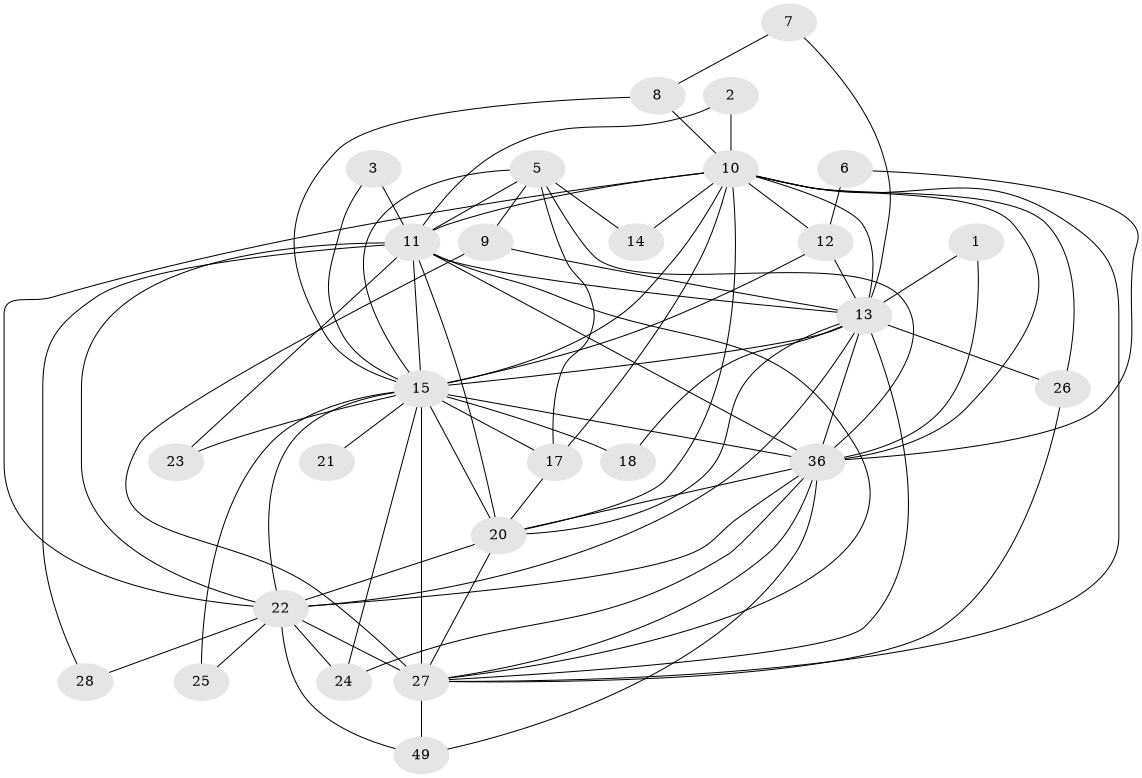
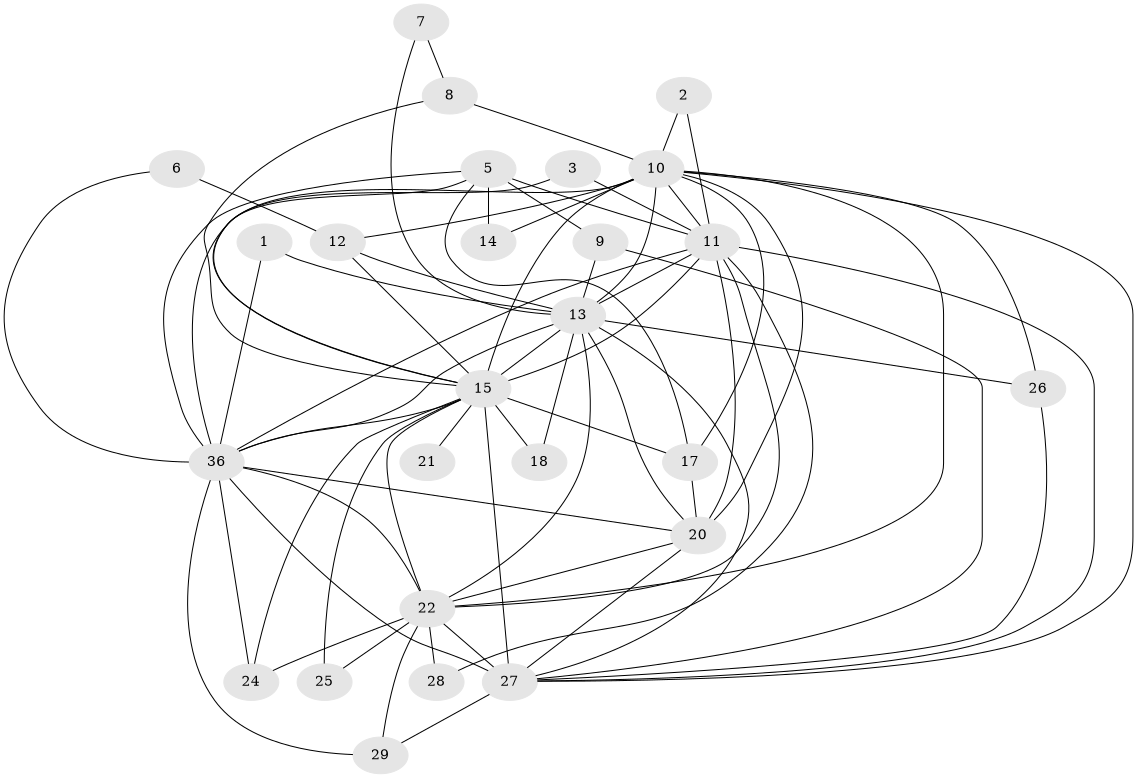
node "23": removed
edge "15" -- "20": removed
node "49": label "49" -> "29"
